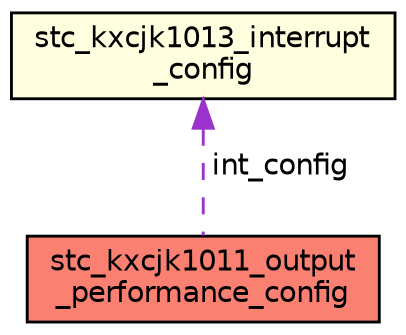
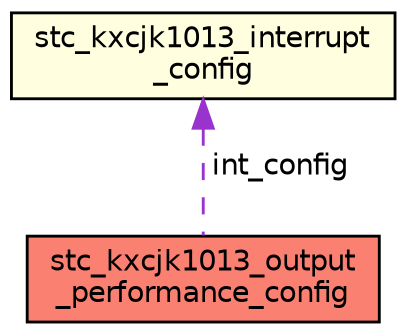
node "stc_kxcjk1011_output _performance_config": label "stc_kxcjk1011_output _performance_config" -> "stc_kxcjk1013_output _performance_config"
